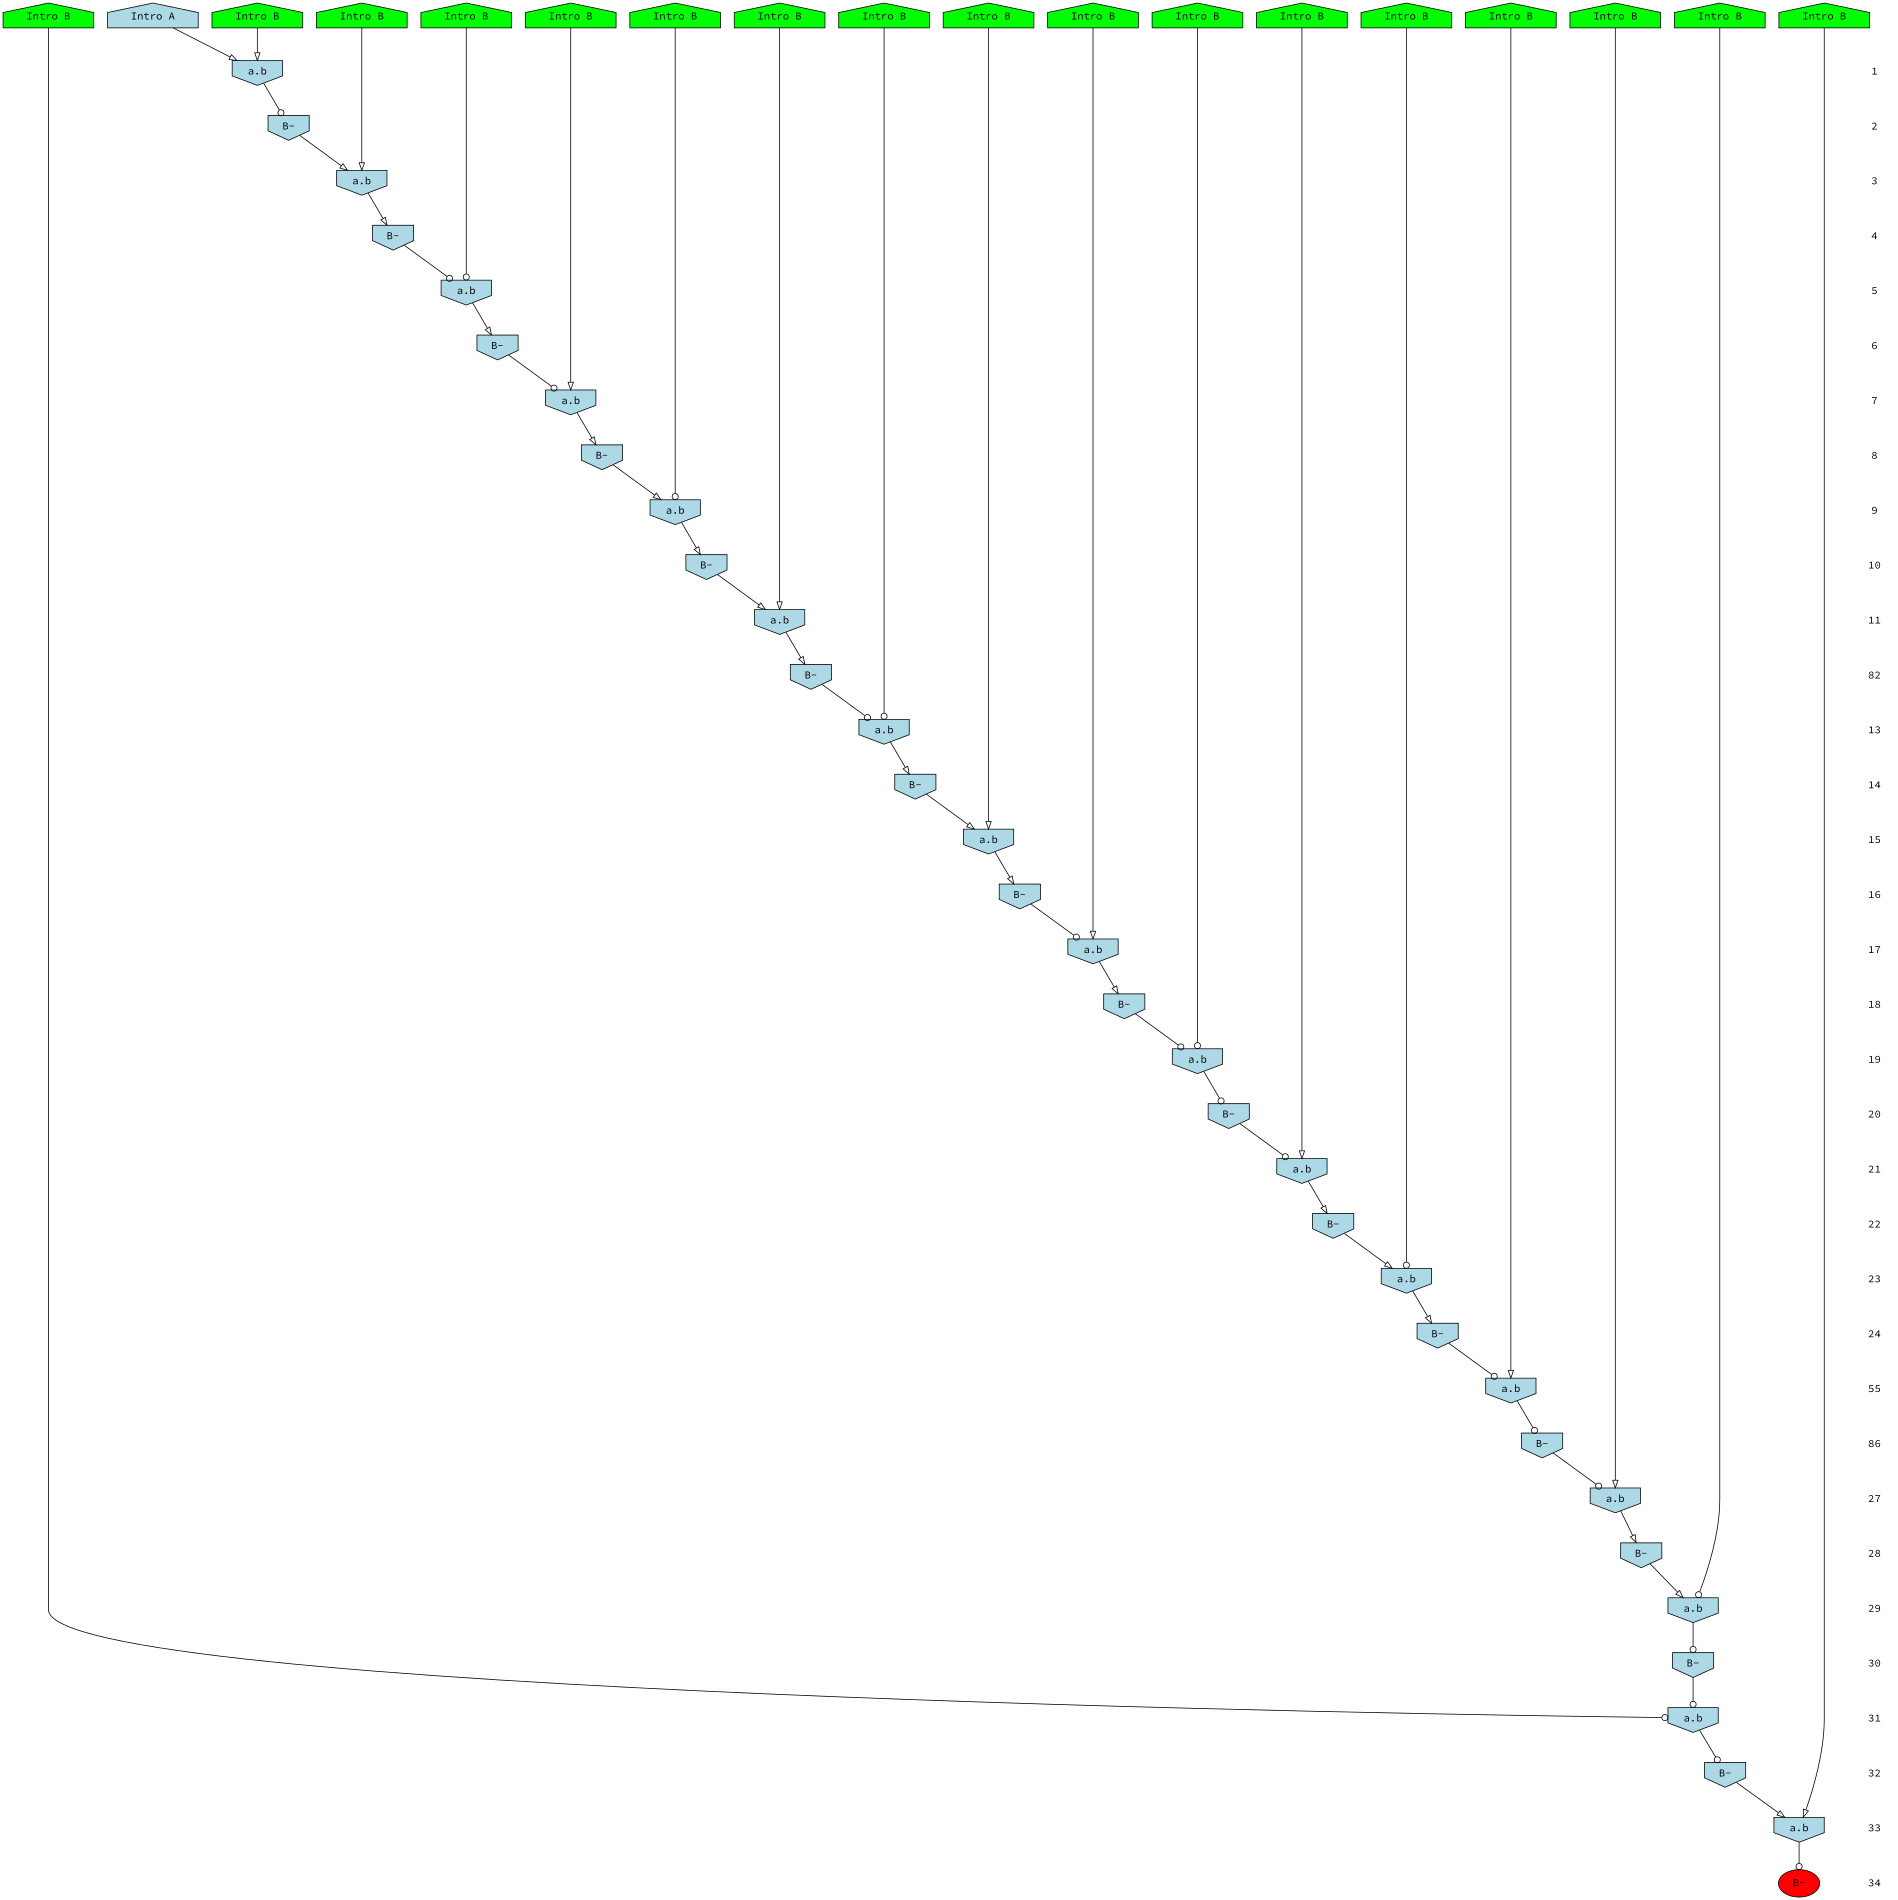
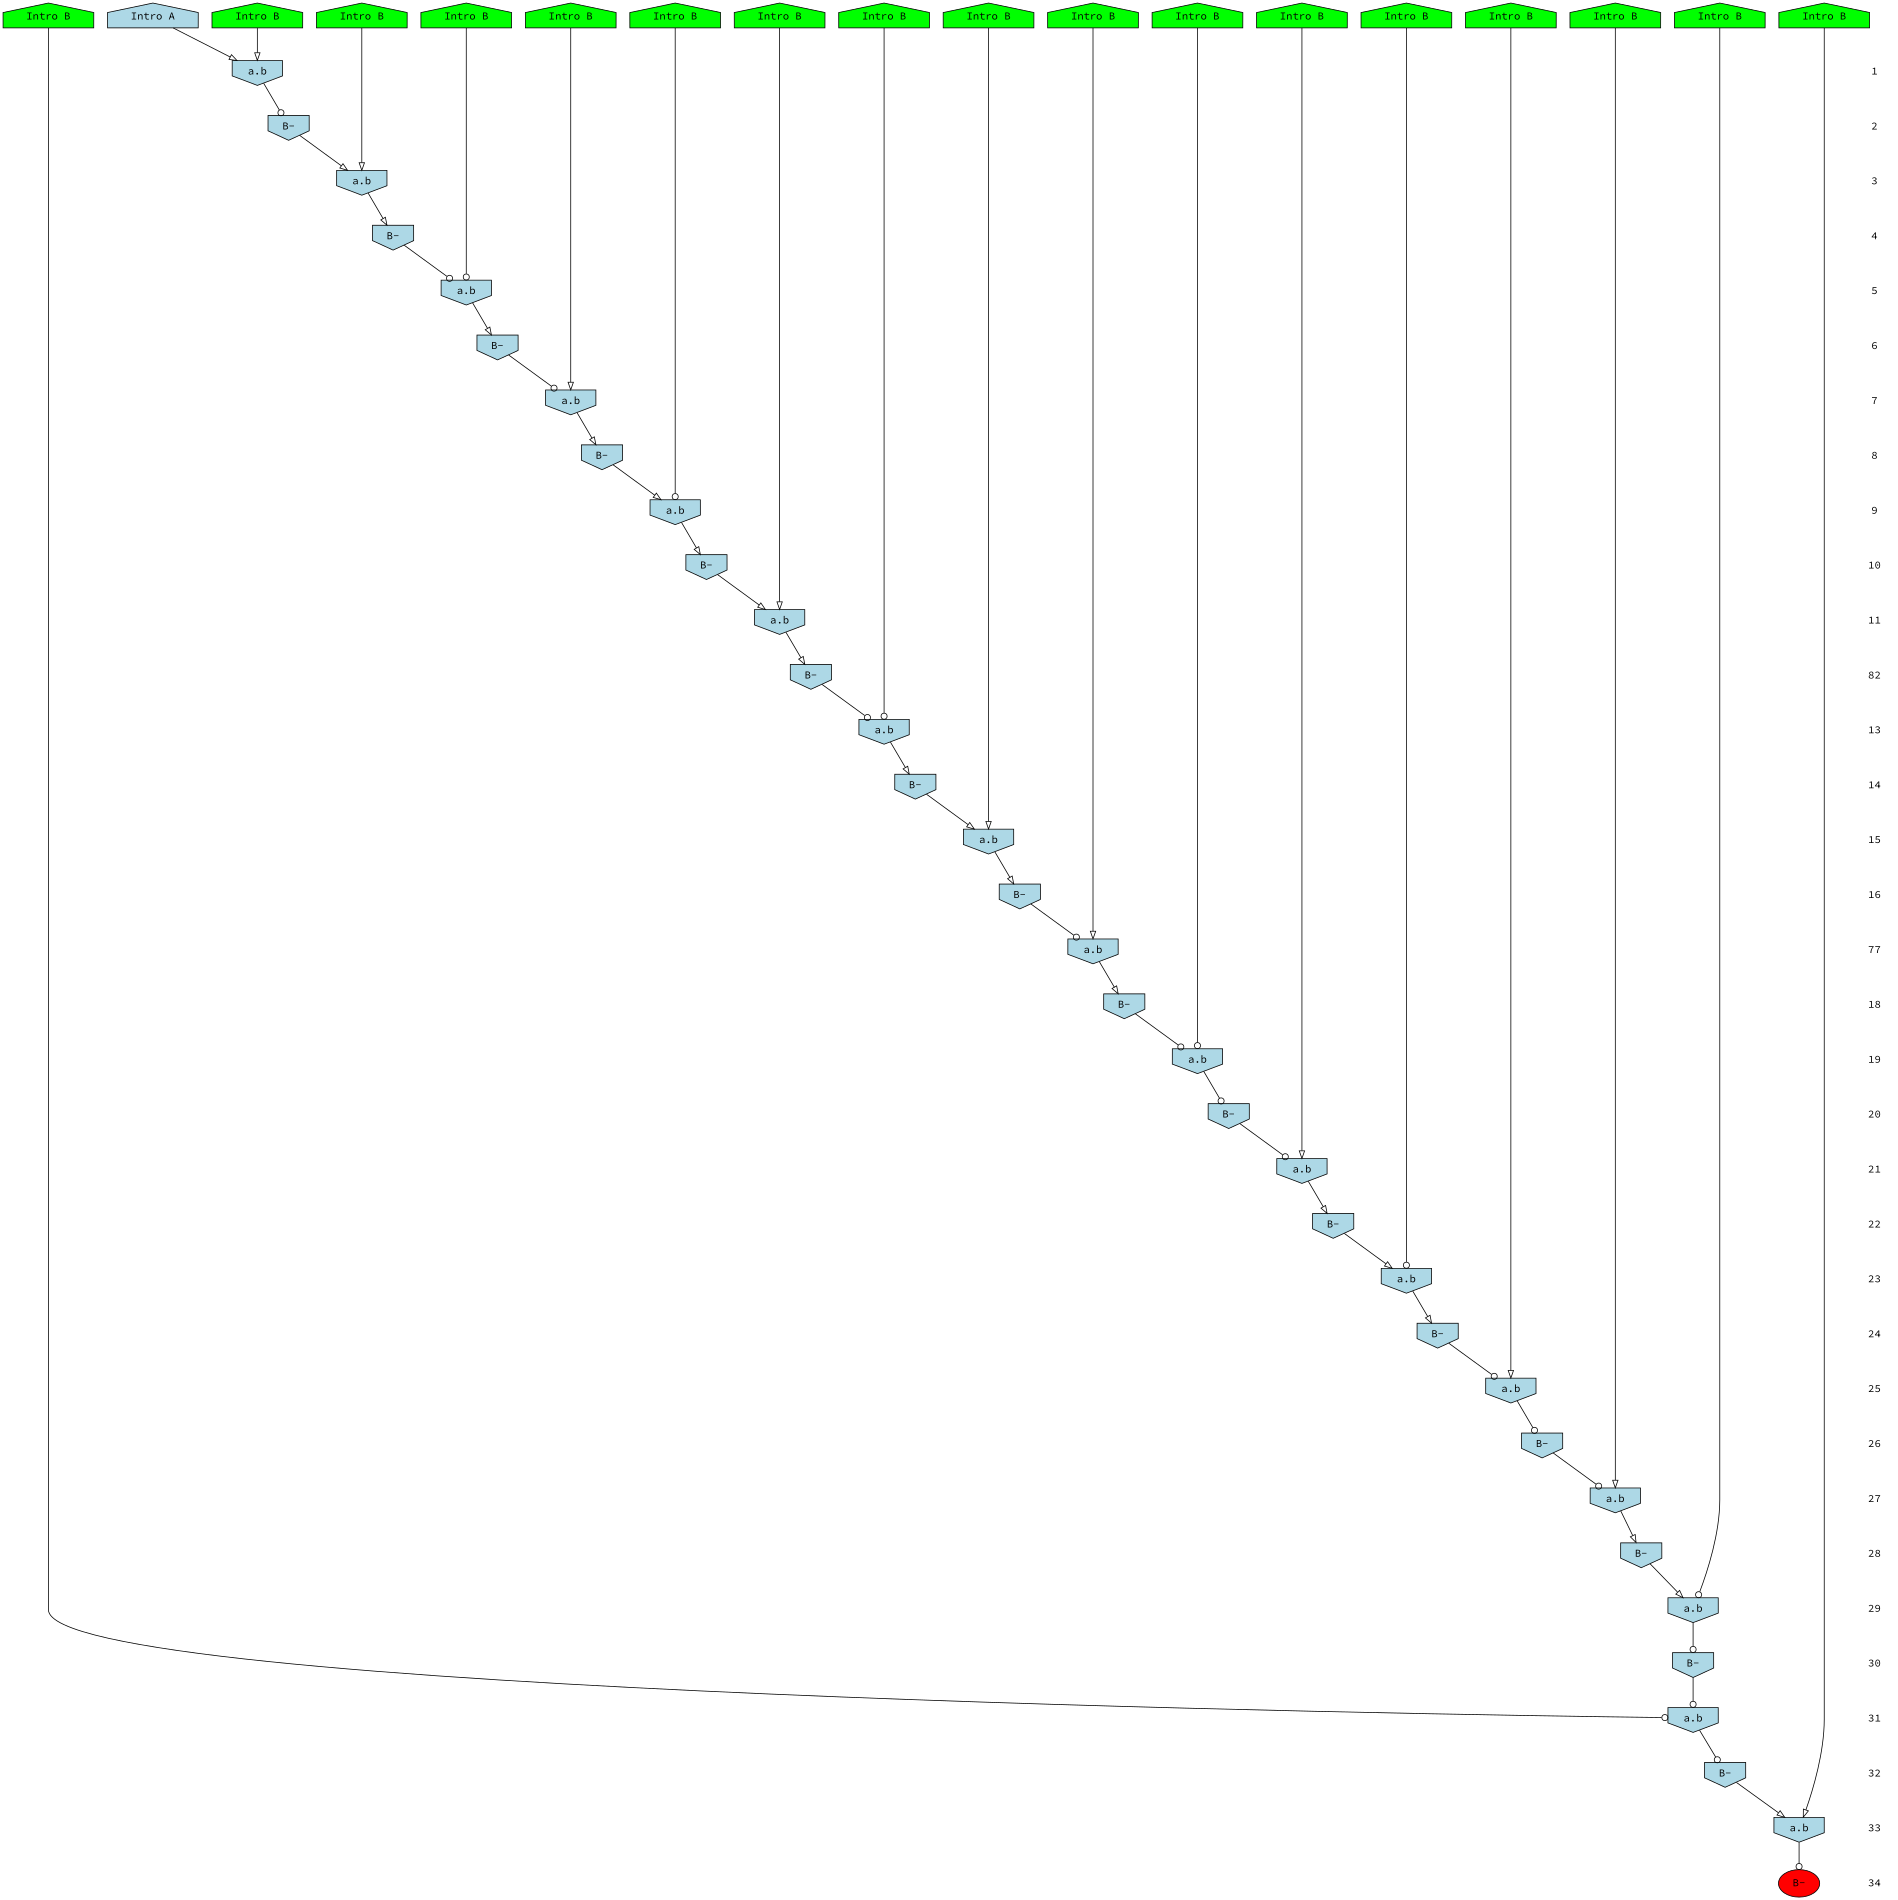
node "17": label "17" -> "77"
node "55": label "55" -> "25"
node "86": label "86" -> "26"
